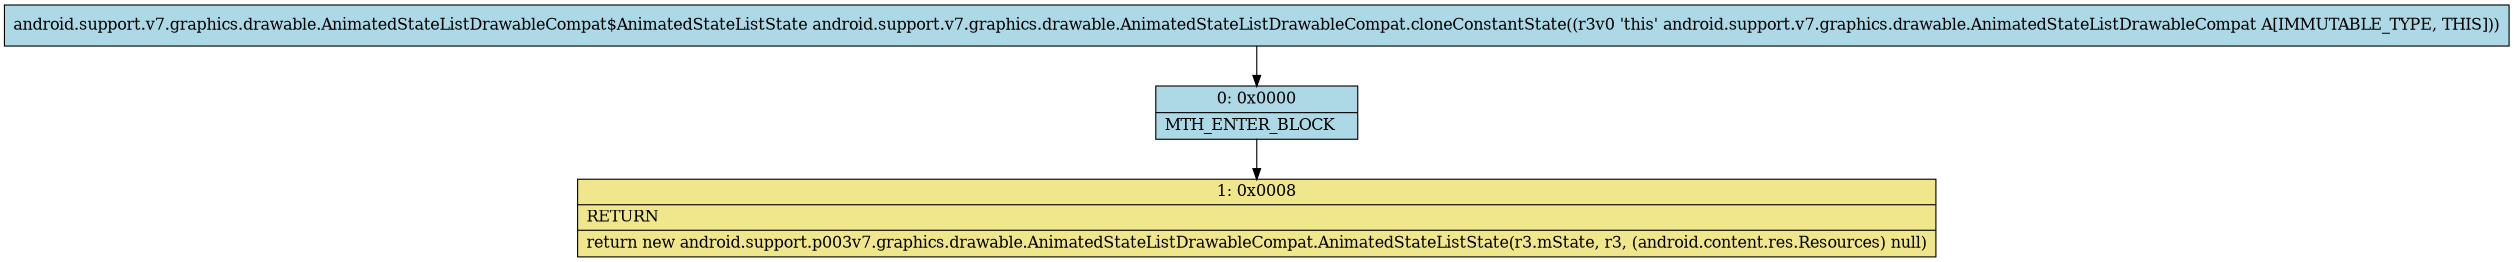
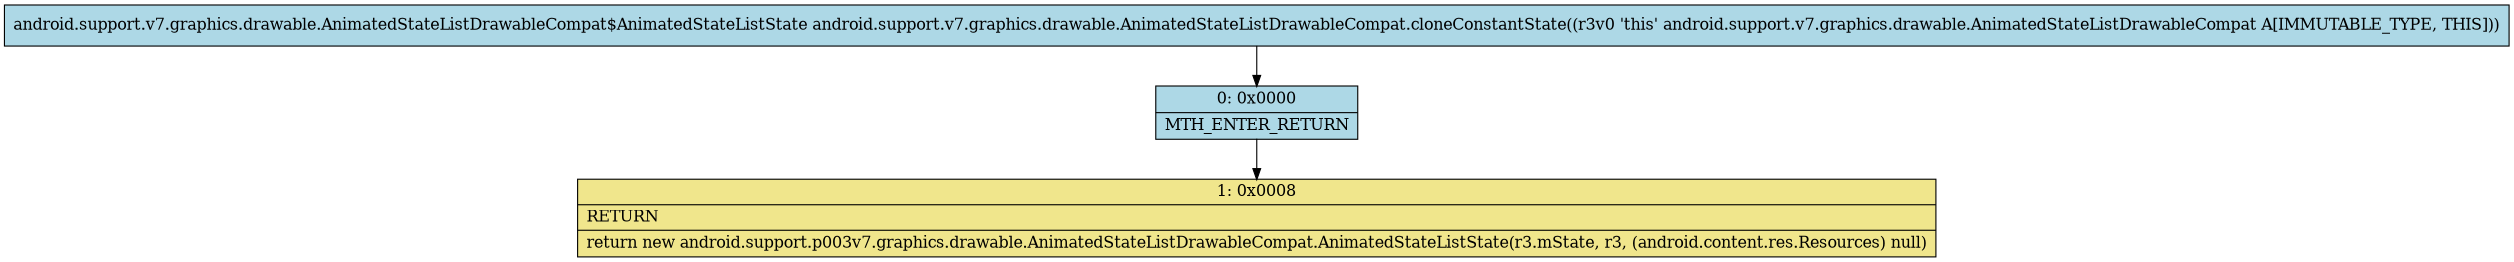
node "0: 0x0000": text "MTH_ENTER_BLOCK" -> "MTH_ENTER_RETURN"
